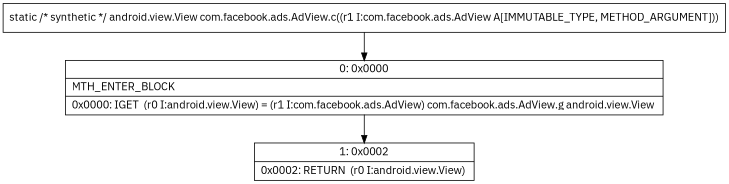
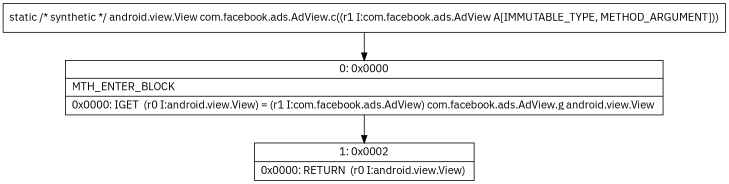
node "1: 0x0002": text "0x0002: RETURN  (r0 I:android.view.View)" -> "0x0000: RETURN  (r0 I:android.view.View)"
